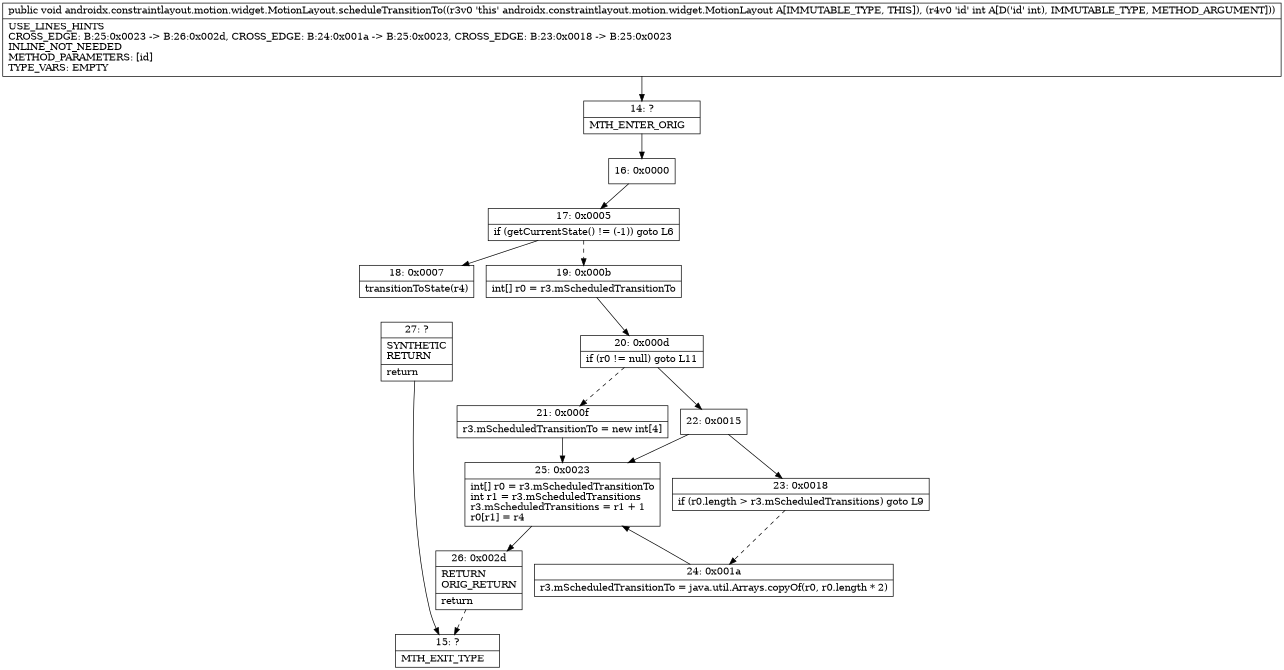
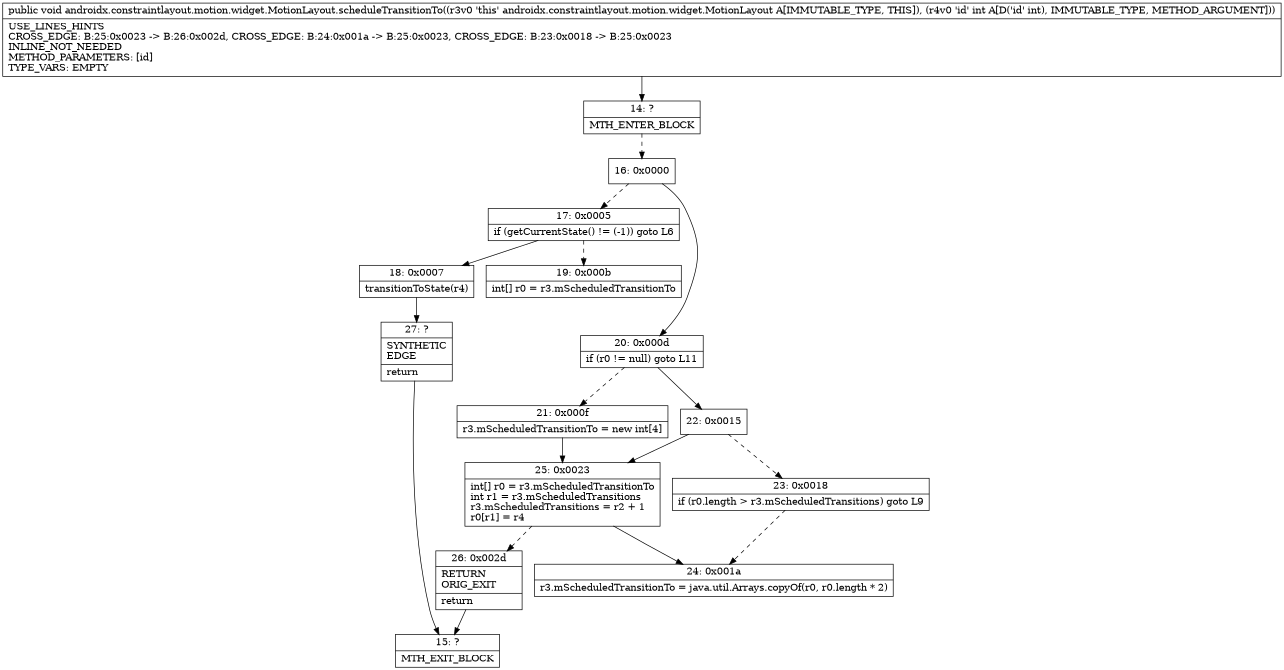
node "14: ?": text "MTH_ENTER_ORIG" -> "MTH_ENTER_BLOCK"
edge "14: ?" -> "16: 0x0000": style solid -> dashed
edge "16: 0x0000" -> "17: 0x0005": style solid -> dashed
edge "18: 0x0007" -> "27: ?": added
edge "19: 0x000b" -> "20: 0x000d": now "16: 0x0000" -> "20: 0x000d"
node "27: ?": text "RETURN" -> "EDGE"
edge "22: 0x0015" -> "23: 0x0018": style solid -> dashed
node "25: 0x0023": text "r3.mScheduledTransitions = r1 + 1" -> "r3.mScheduledTransitions = r2 + 1"
edge "25: 0x0023" -> "26: 0x002d": style solid -> dashed
edge "24: 0x001a" -> "25: 0x0023": reversed
node "26: 0x002d": text "ORIG_RETURN" -> "ORIG_EXIT"
edge "26: 0x002d" -> "15: ?": style dashed -> solid
node "15: ?": text "MTH_EXIT_TYPE" -> "MTH_EXIT_BLOCK"
